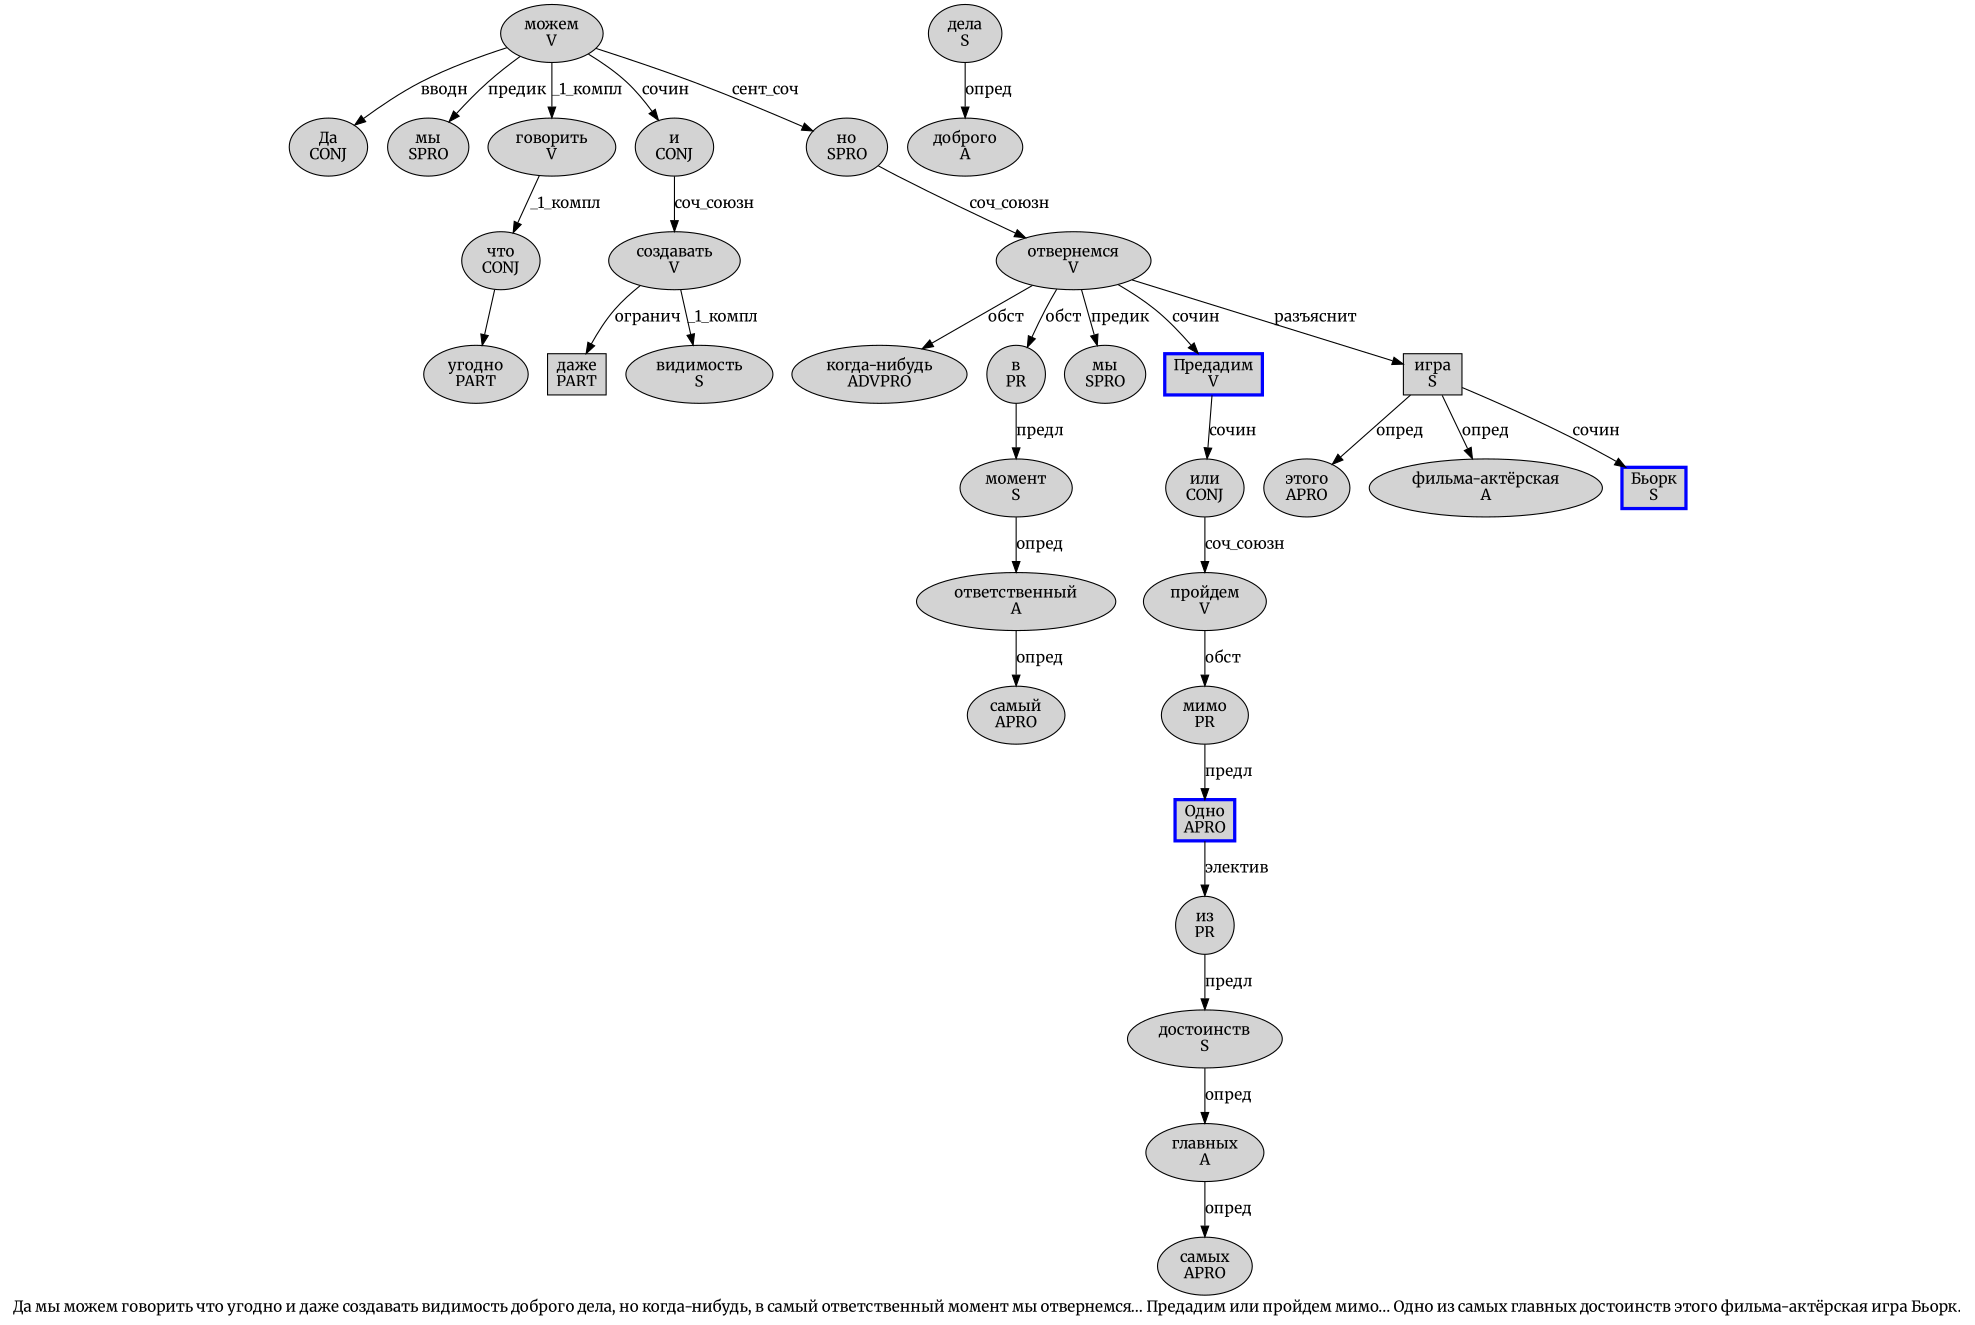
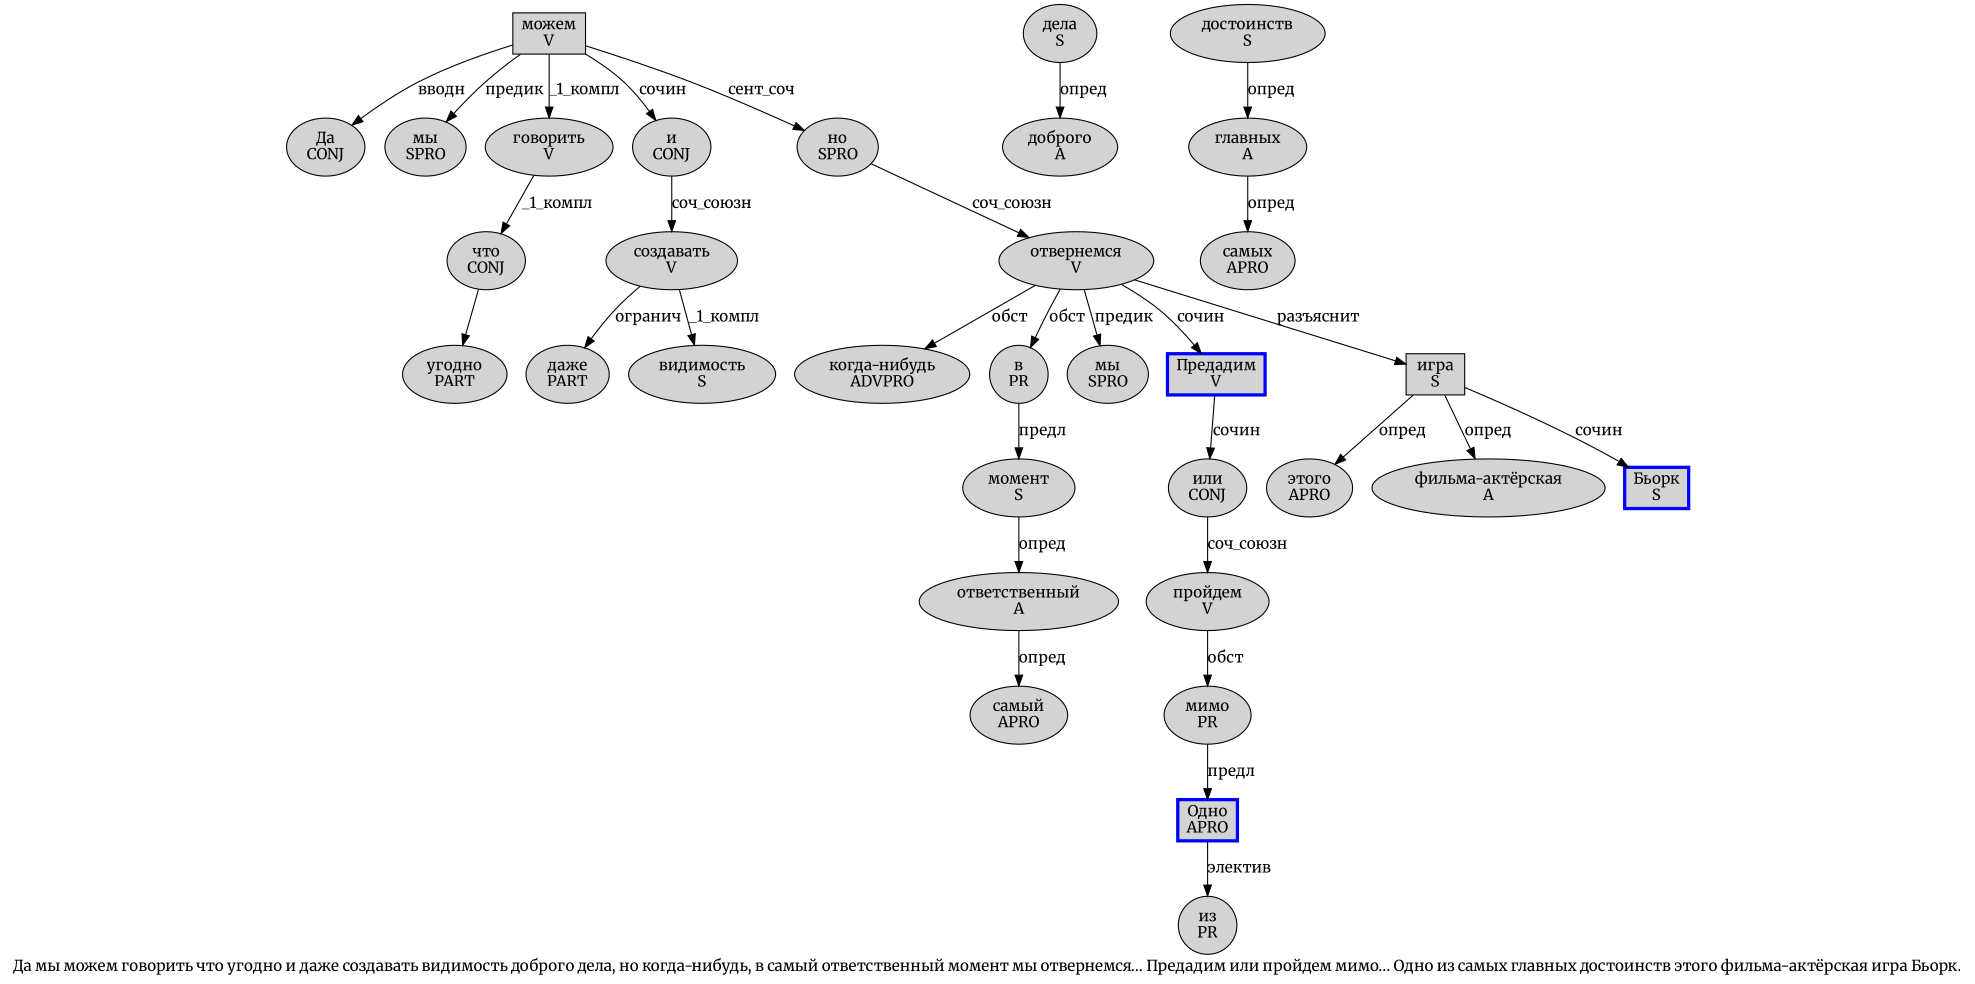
node "можем V": shape ellipse -> box
node "даже PART": shape box -> ellipse
edge "из PR" -> "достоинств S": removed, label "предл"
